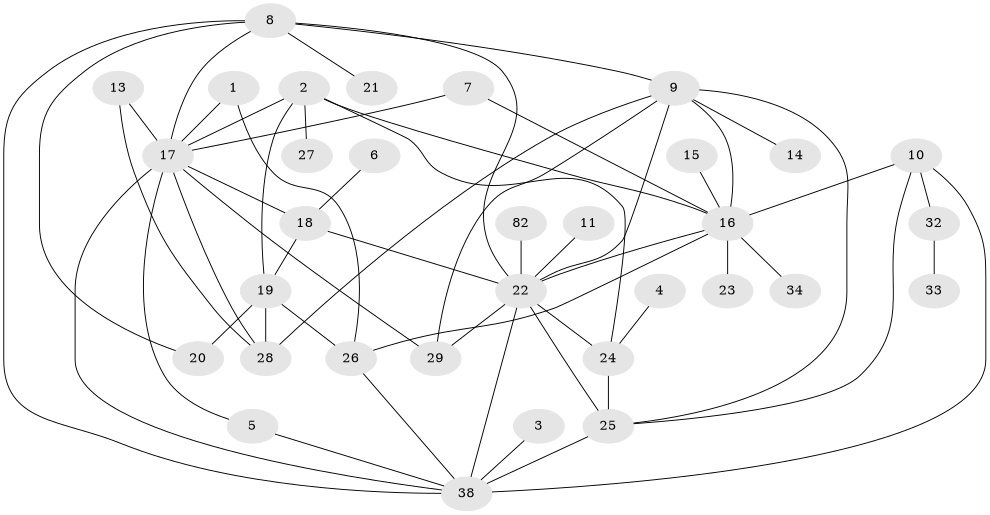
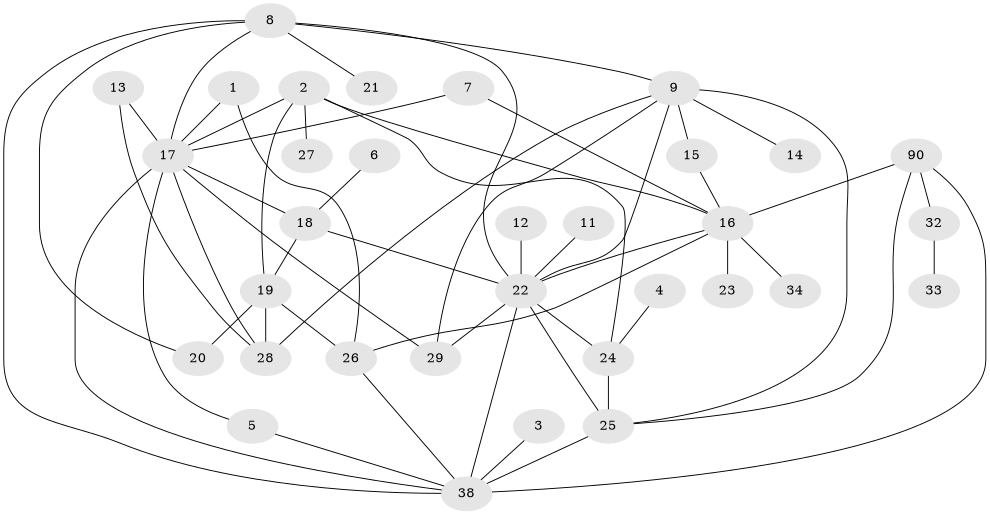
edge "9" -- "16": now "9" -- "15"
node "10": label "10" -> "90"
node "82": label "82" -> "12"
